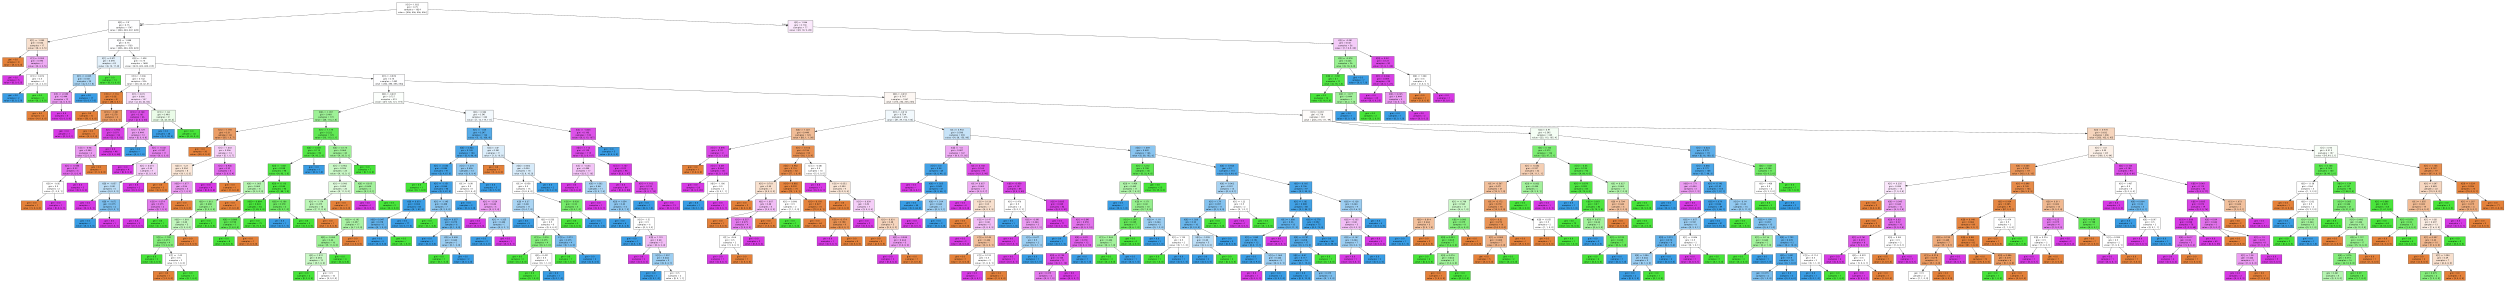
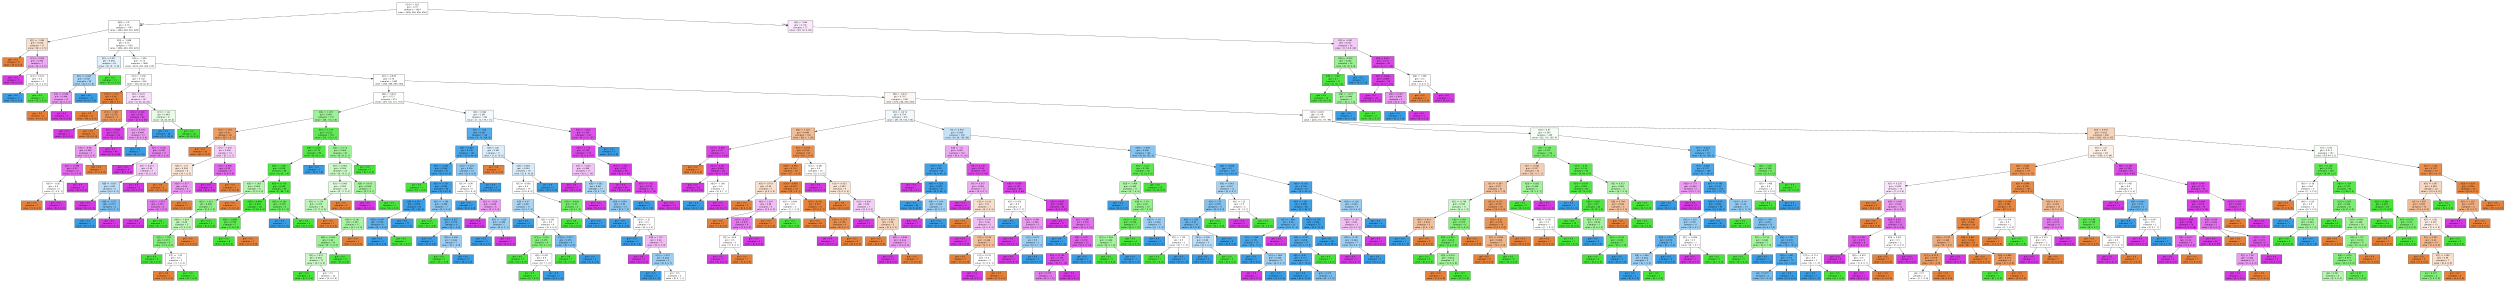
node "X[1] <= 1.673 gini = 0.444 samples = 3 value = [2, 0, 0, 1]": fillcolor #f2c09c -> #da48e7
node "gini = 0.0 samples = 75 value = [0, 75, 0, 0]": removed
